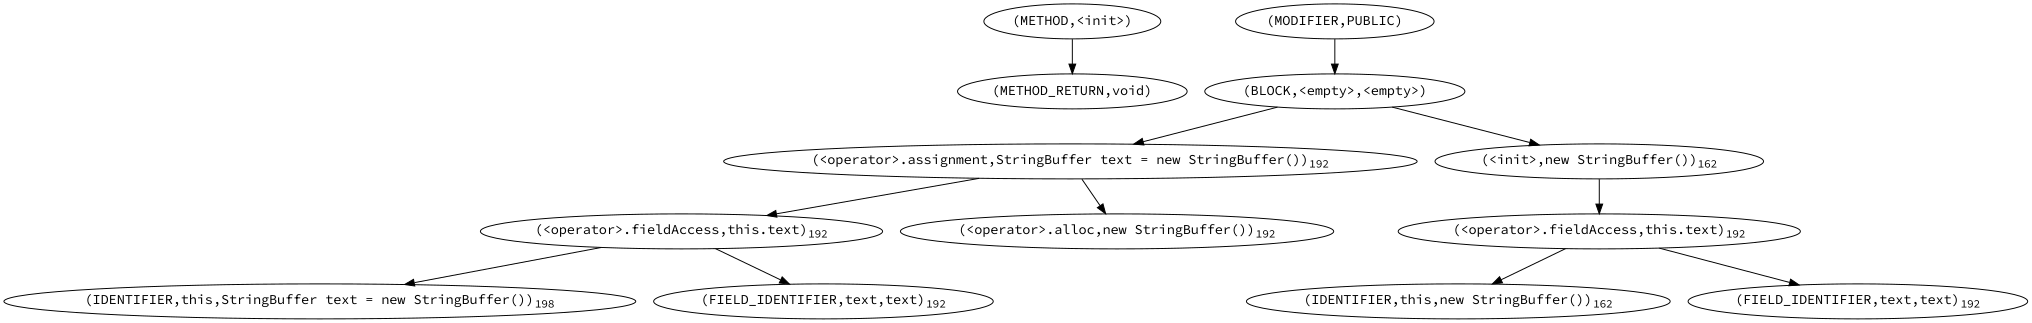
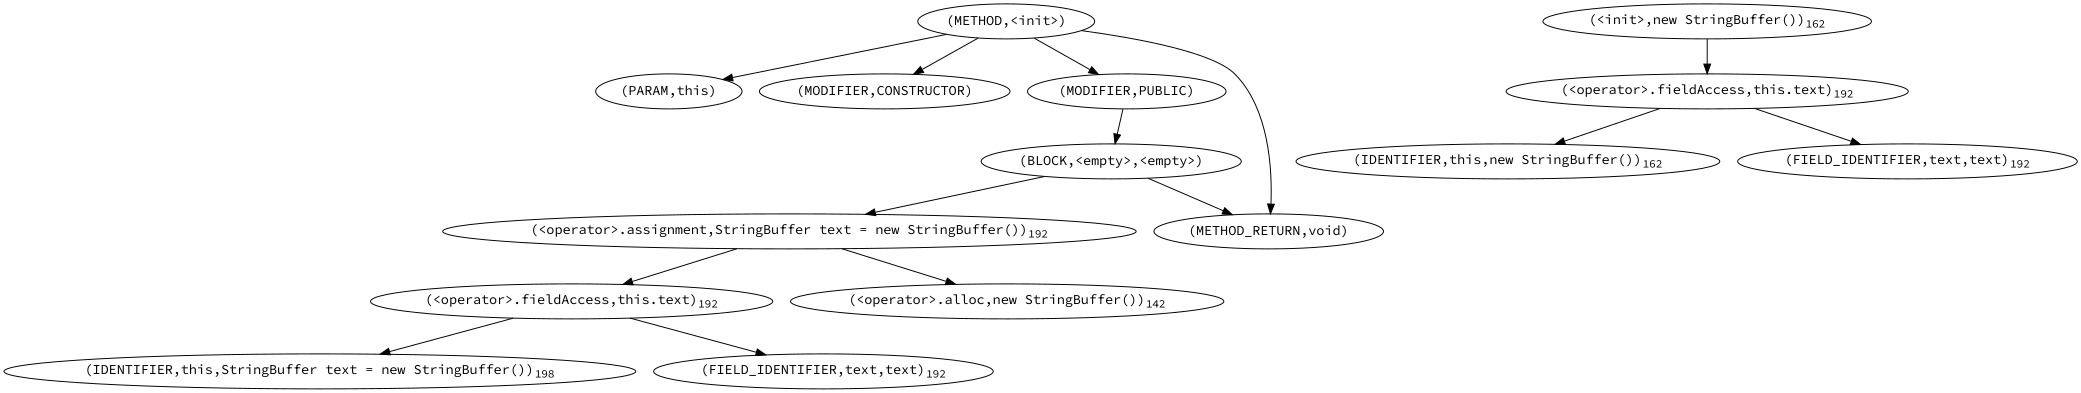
edge "(METHOD,<init>)" -> "(MODIFIER,PUBLIC)": added
node "(PARAM,this)": added
node "(MODIFIER,CONSTRUCTOR)": added
edge "(BLOCK,<empty>,<empty>)" -> "(<init>,new StringBuffer())": now "(BLOCK,<empty>,<empty>)" -> "(METHOD_RETURN,void)"
node "(<operator>.alloc,new StringBuffer())": text "192" -> "142"
